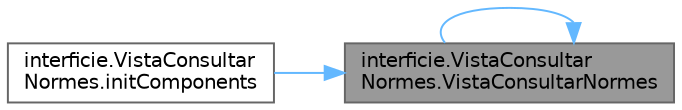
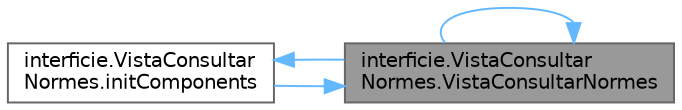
edge "interficie.VistaConsultar Normes.VistaConsultarNormes" -> "interficie.VistaConsultar Normes.initComponents": added
